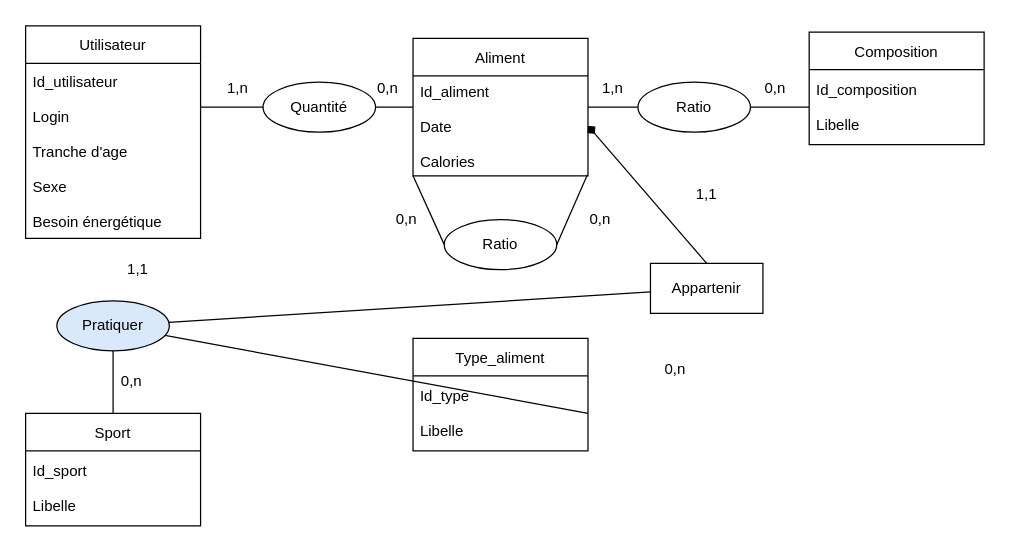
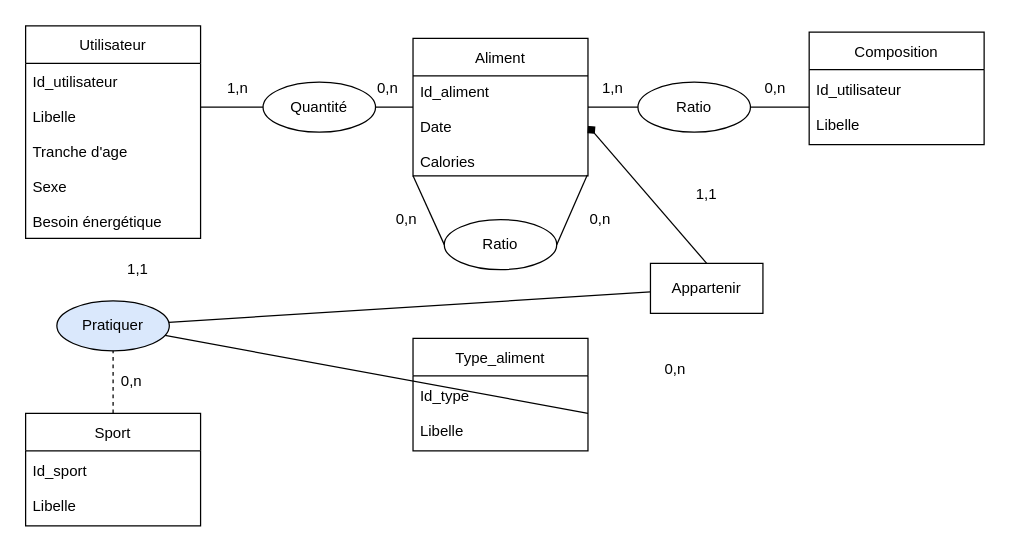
node "Id_utilisateur Login Tranche d'age Sexe Besoin énergétique": label "Id_utilisateur Login Tranche d'age Sexe Besoin énergétique" -> "Id_utilisateur Libelle Tranche d'age Sexe Besoin énergétique"
node "Id_composition Libelle": label "Id_composition Libelle" -> "Id_utilisateur Libelle"
edge "Pratiquer" -- "Sport": style solid -> dashed
